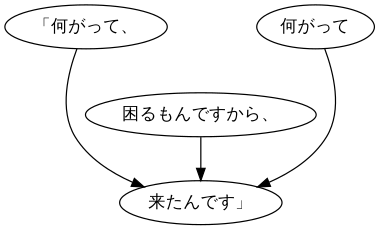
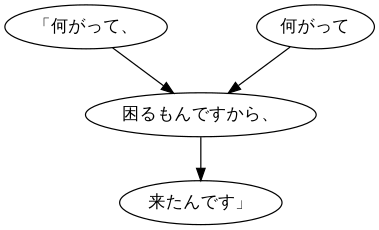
edge "「何がって、" -> "来たんです」": now "「何がって、" -> "困るもんですから、"
edge "何がって" -> "来たんです」": now "何がって" -> "困るもんですから、"
